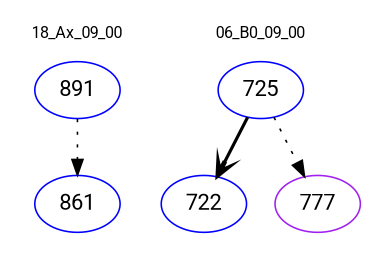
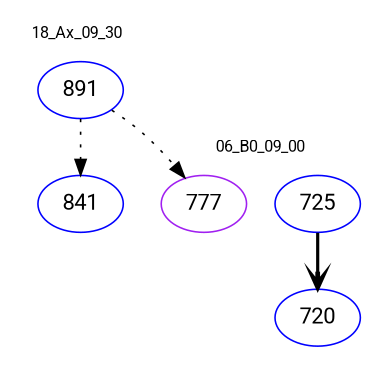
cluster "18_Ax_09_00": label "18_Ax_09_00" -> "18_Ax_09_30"
edge "725" -> "777": now "891" -> "777"
node "861": label "861" -> "841"
node "722": label "722" -> "720"
